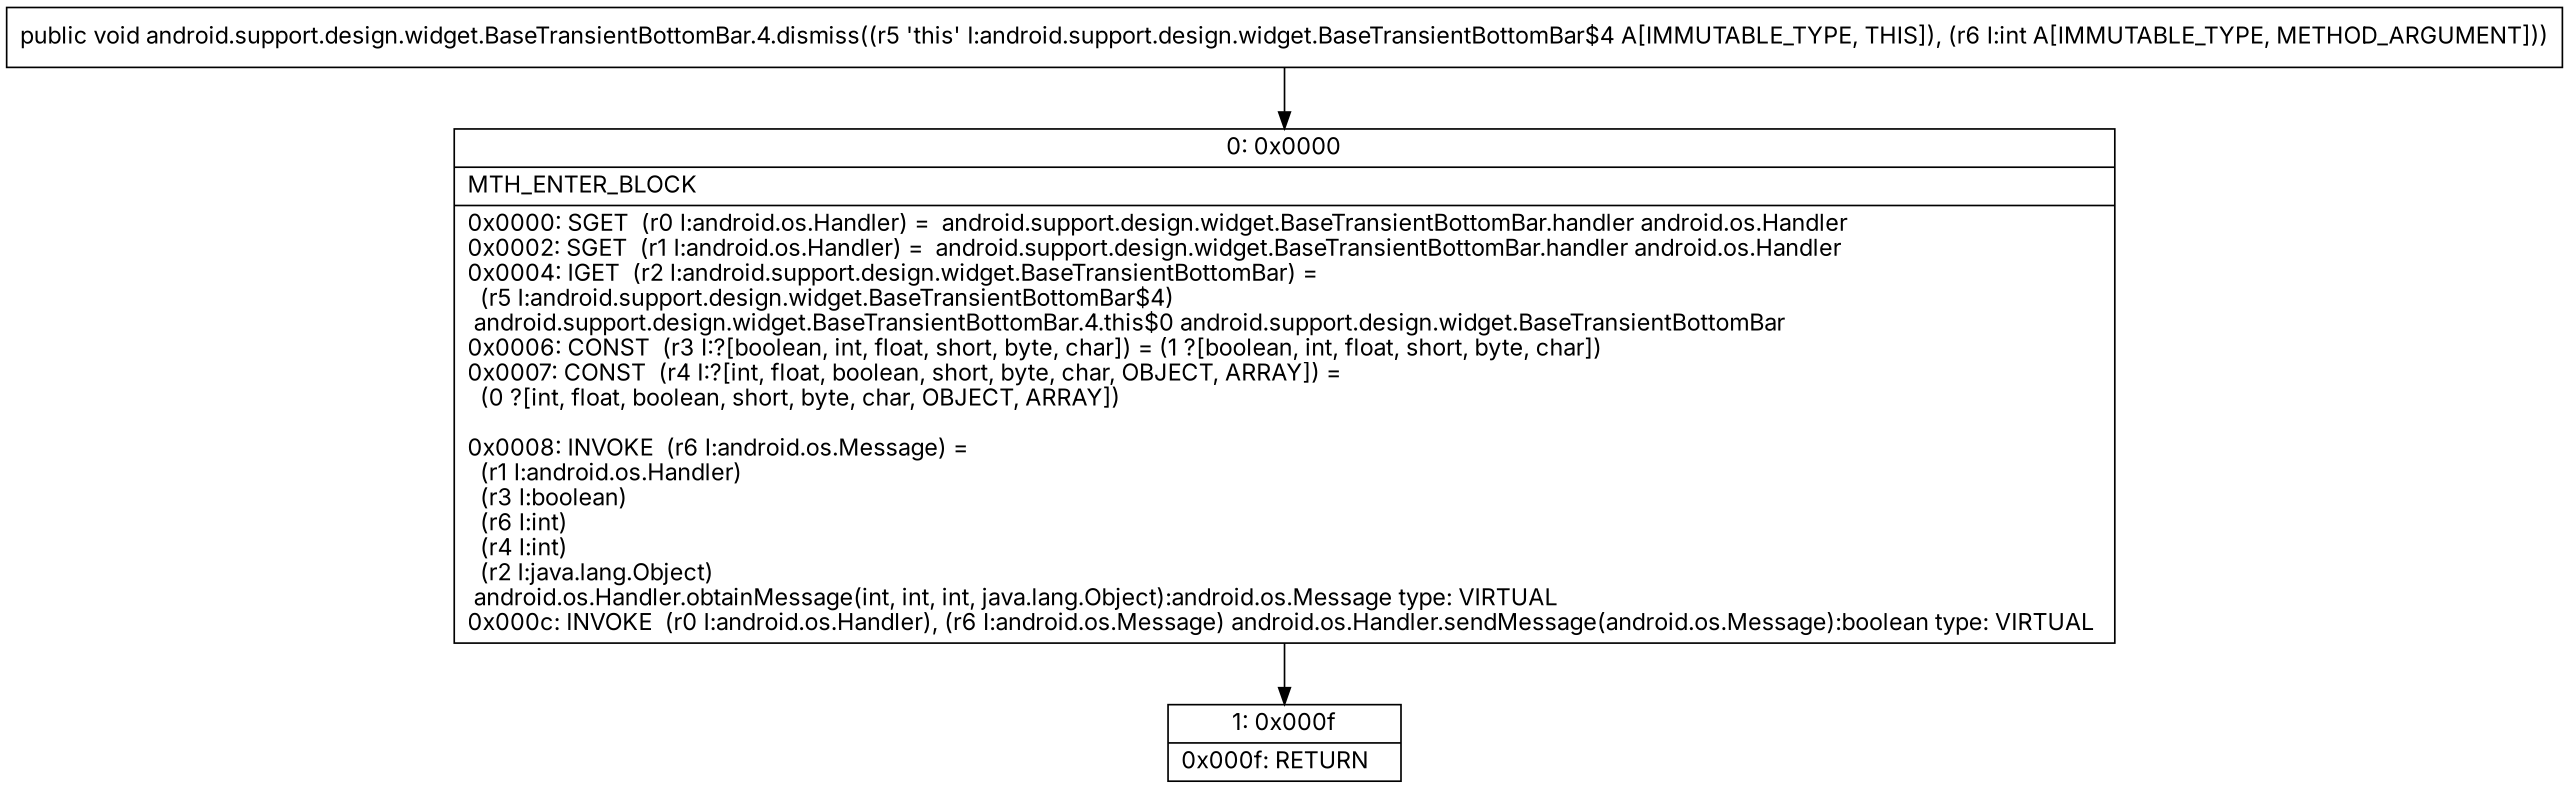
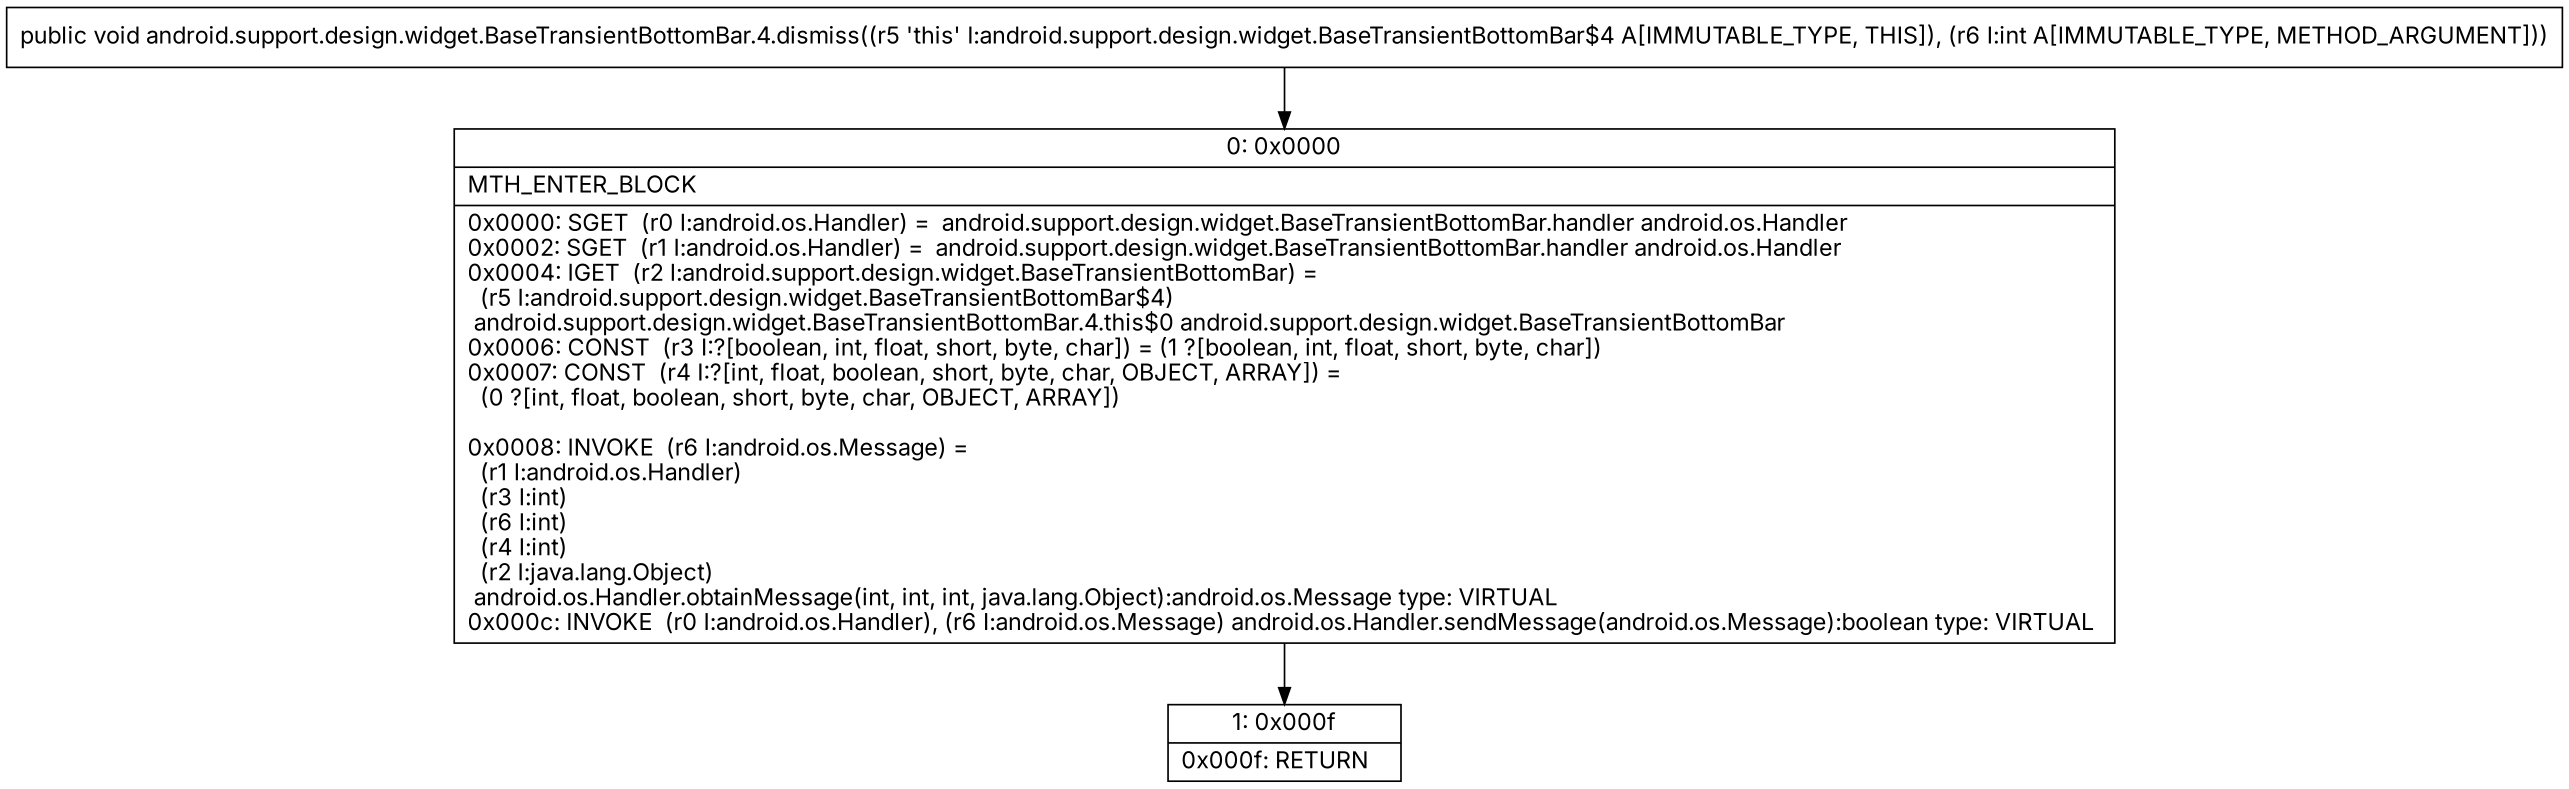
node "0: 0x0000": text "(r3 I:boolean)" -> "(r3 I:int)"
